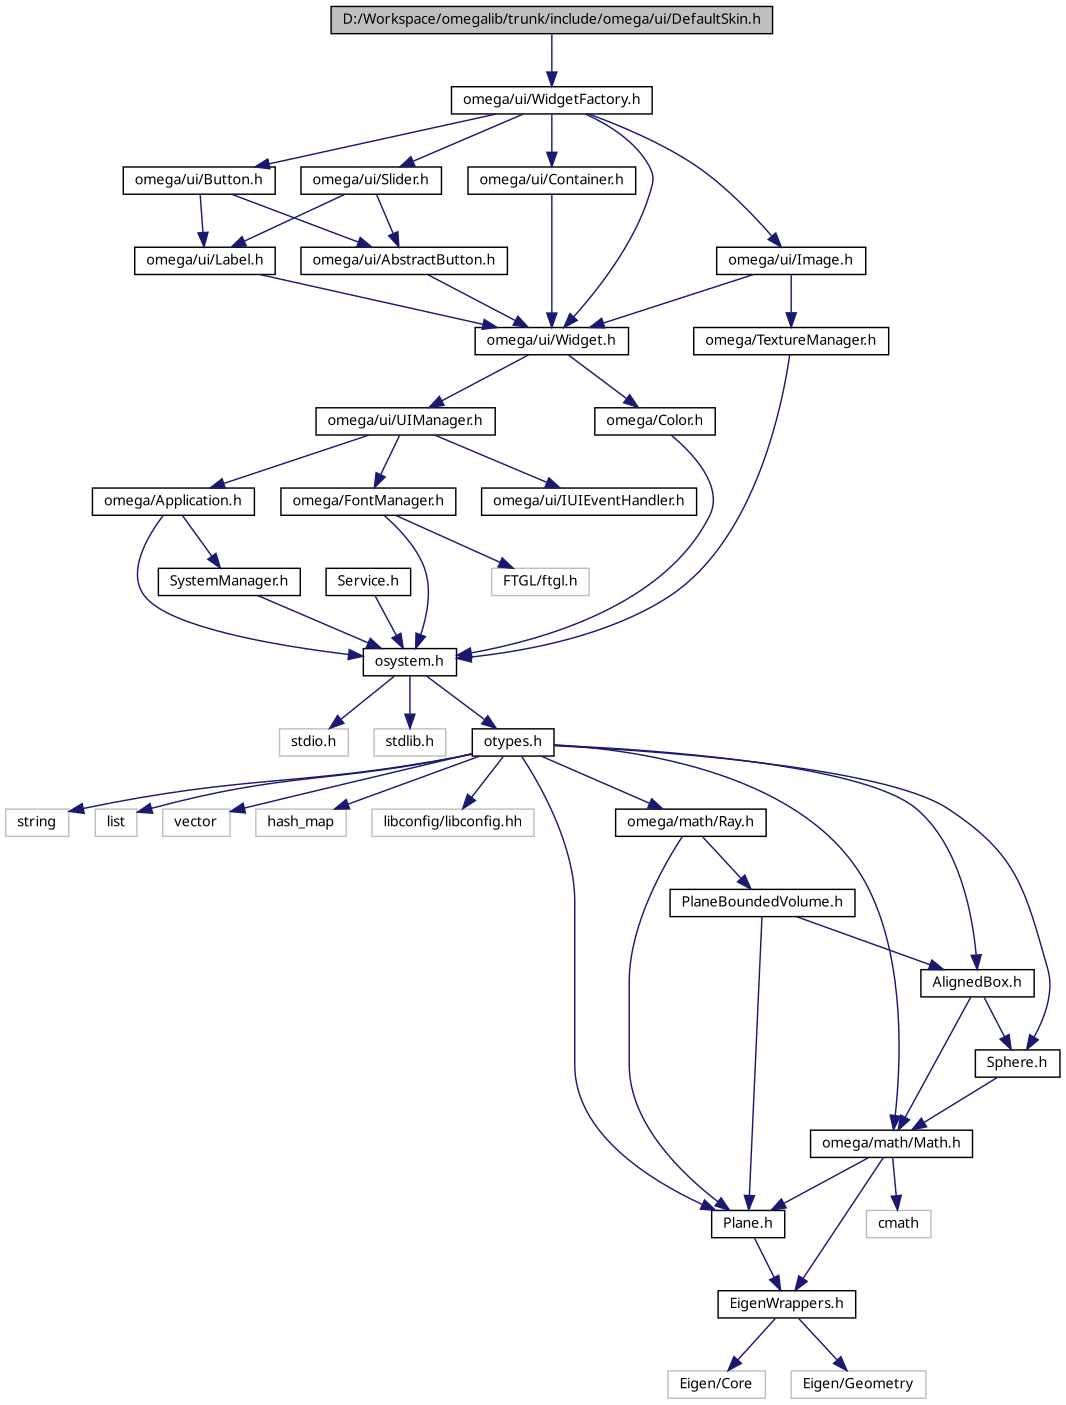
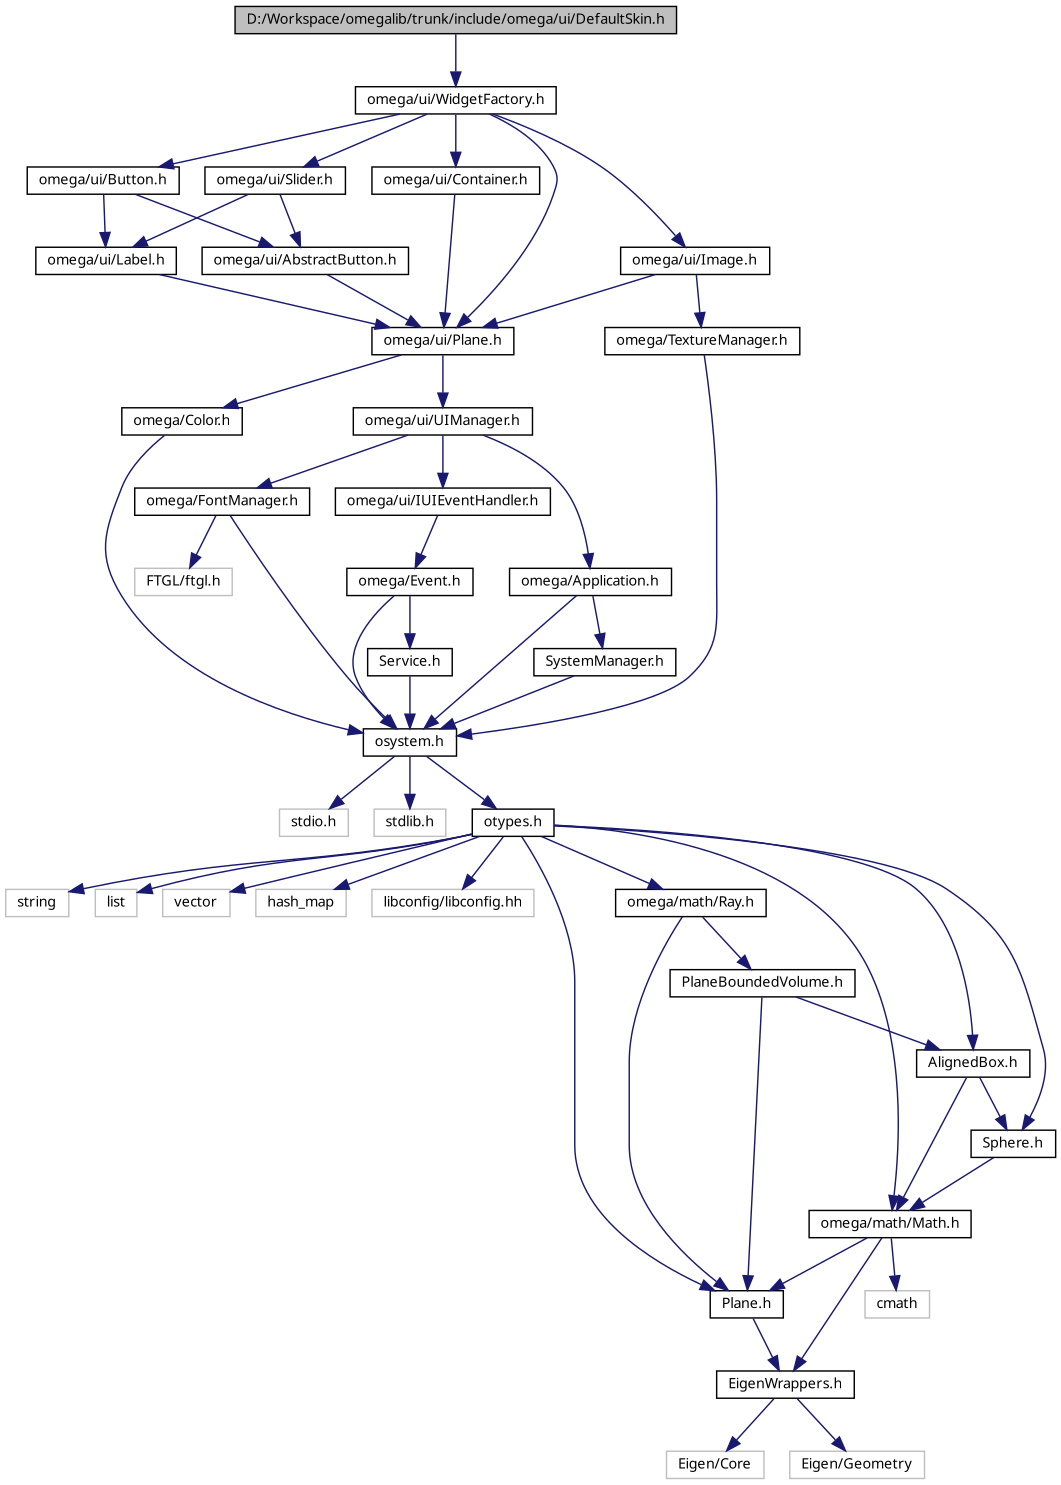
node "omega/ui/Widget.h": label "omega/ui/Widget.h" -> "omega/ui/Plane.h"
node "omega/Event.h": added
